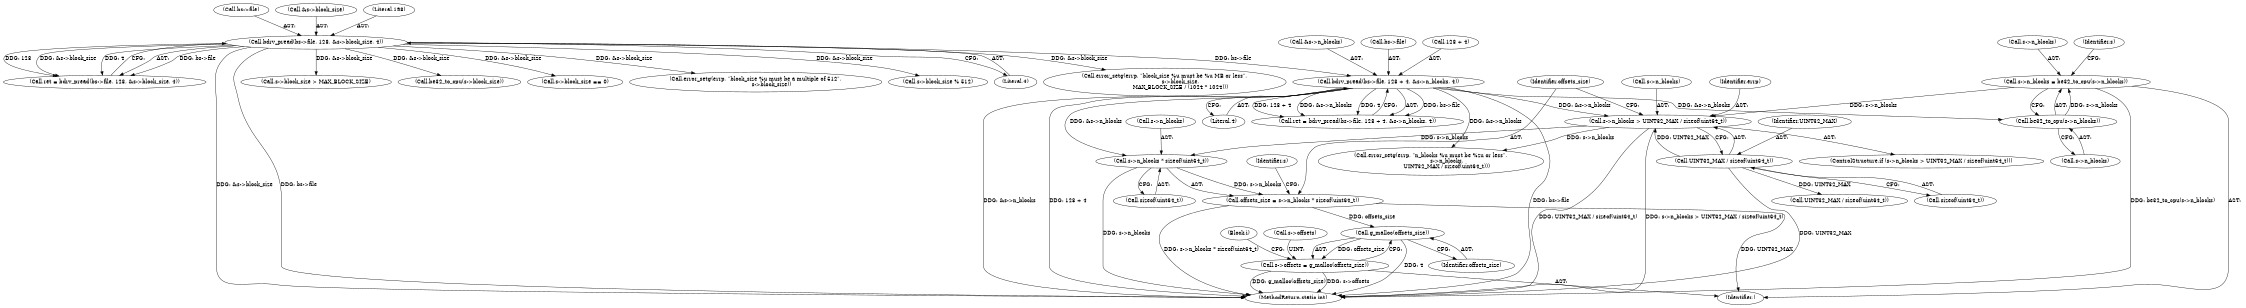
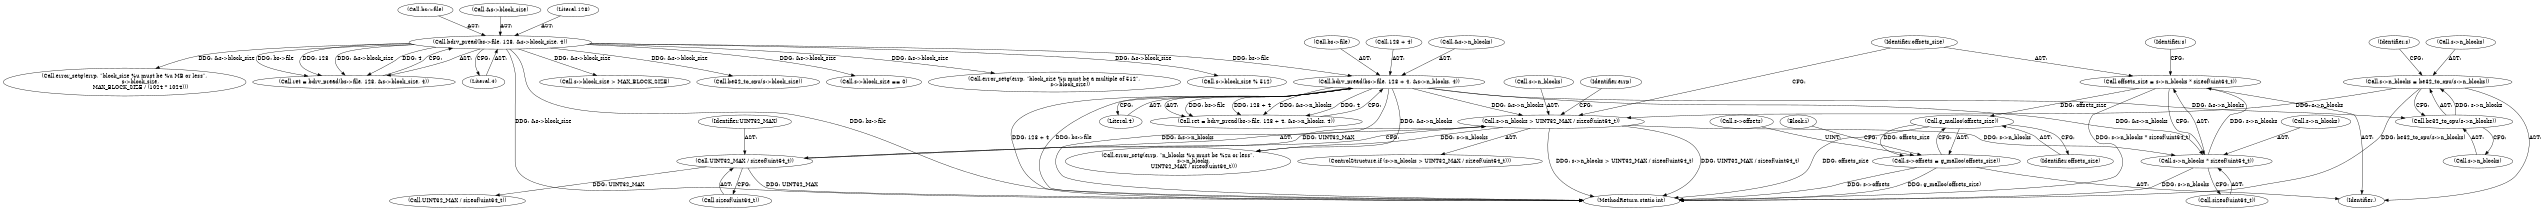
node "(Literal,198)": label "(Literal,198)" -> "(Literal,128)"
edge "(Identifier,errp)" -> "(Call,s->n_blocks > UINT32_MAX / sizeof(uint64_t))": label "AST: " -> "CFG: "
edge "(Call,offsets_size = s->n_blocks * sizeof(uint64_t))" -> "(Call,s->n_blocks * sizeof(uint64_t))": added, label "CFG:"
edge "(Call,offsets_size = s->n_blocks * sizeof(uint64_t))" -> "(Identifier,)": label "DDG: UINT32_MAX" -> "AST: "
edge "(Call,g_malloc(offsets_size))" -> "(MethodReturn,static int)": label "DDG: 4" -> "DDG: offsets_size"
